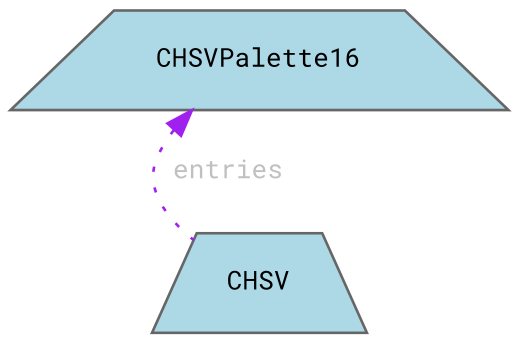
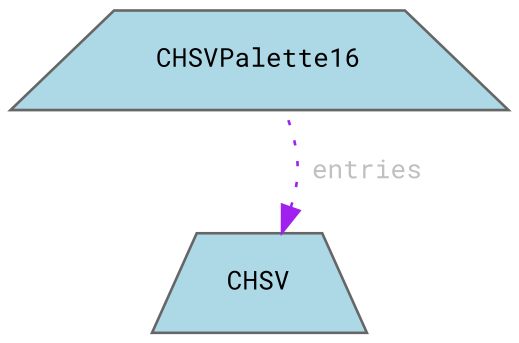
edge "CHSV" -> "CHSVPalette16": reversed
